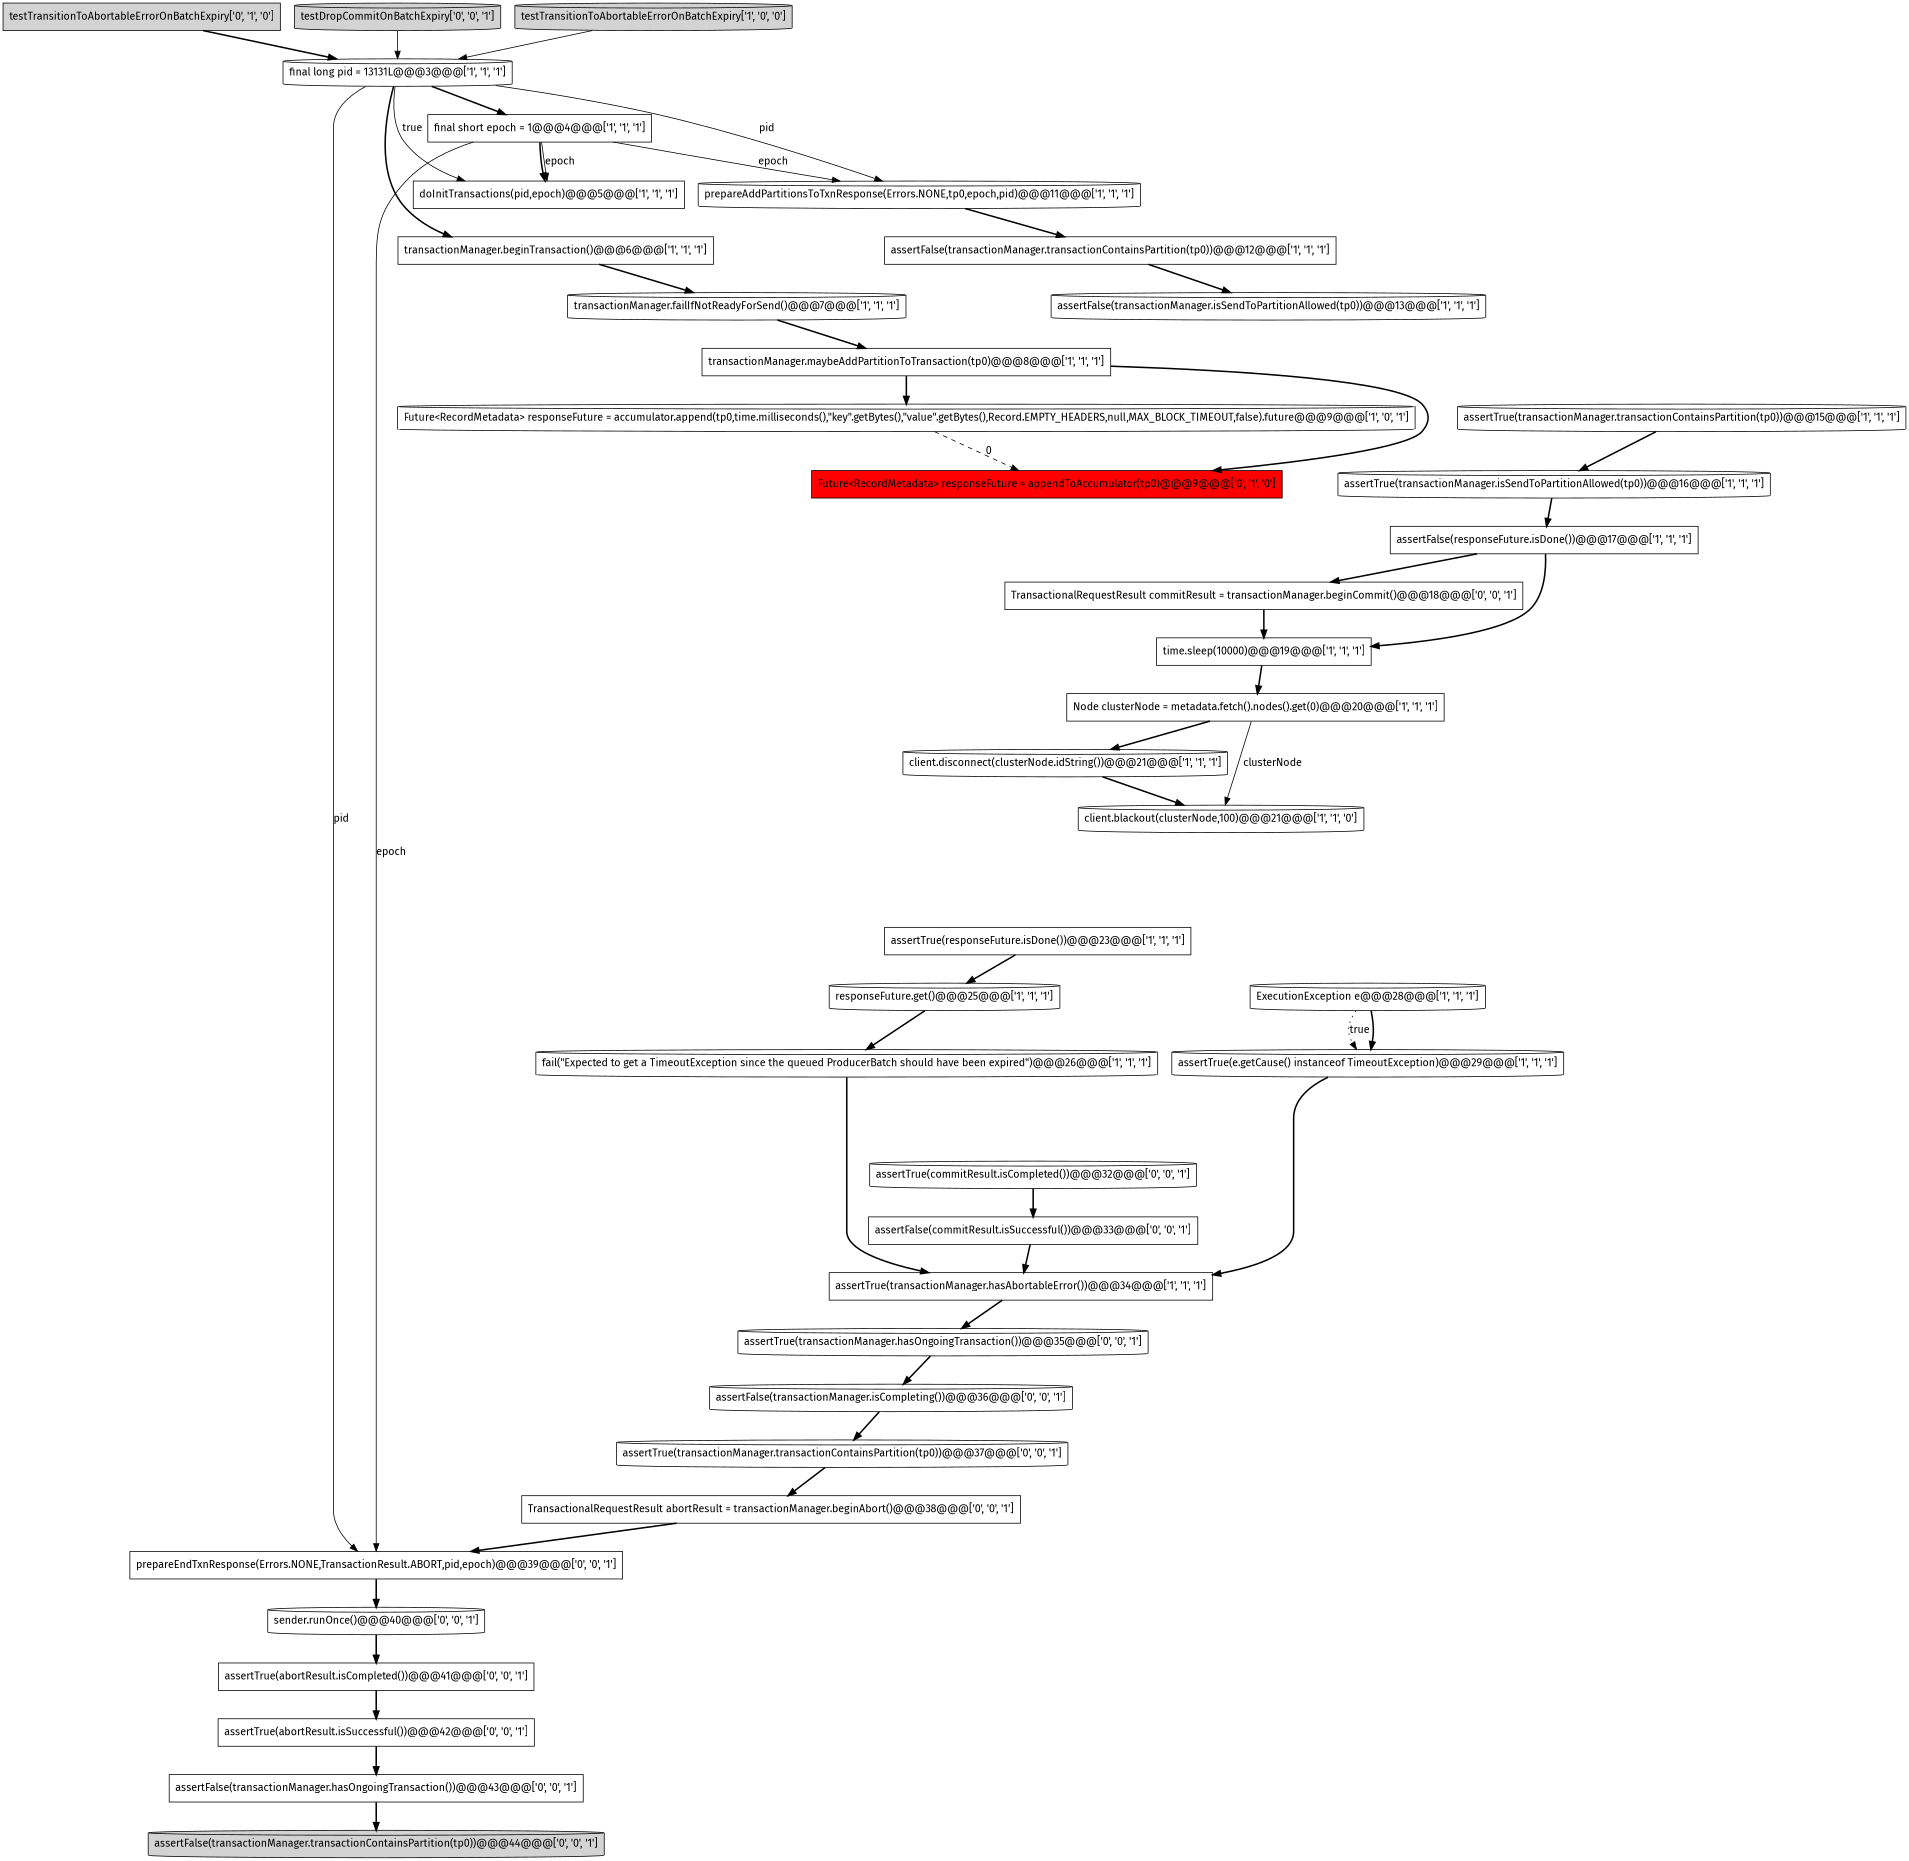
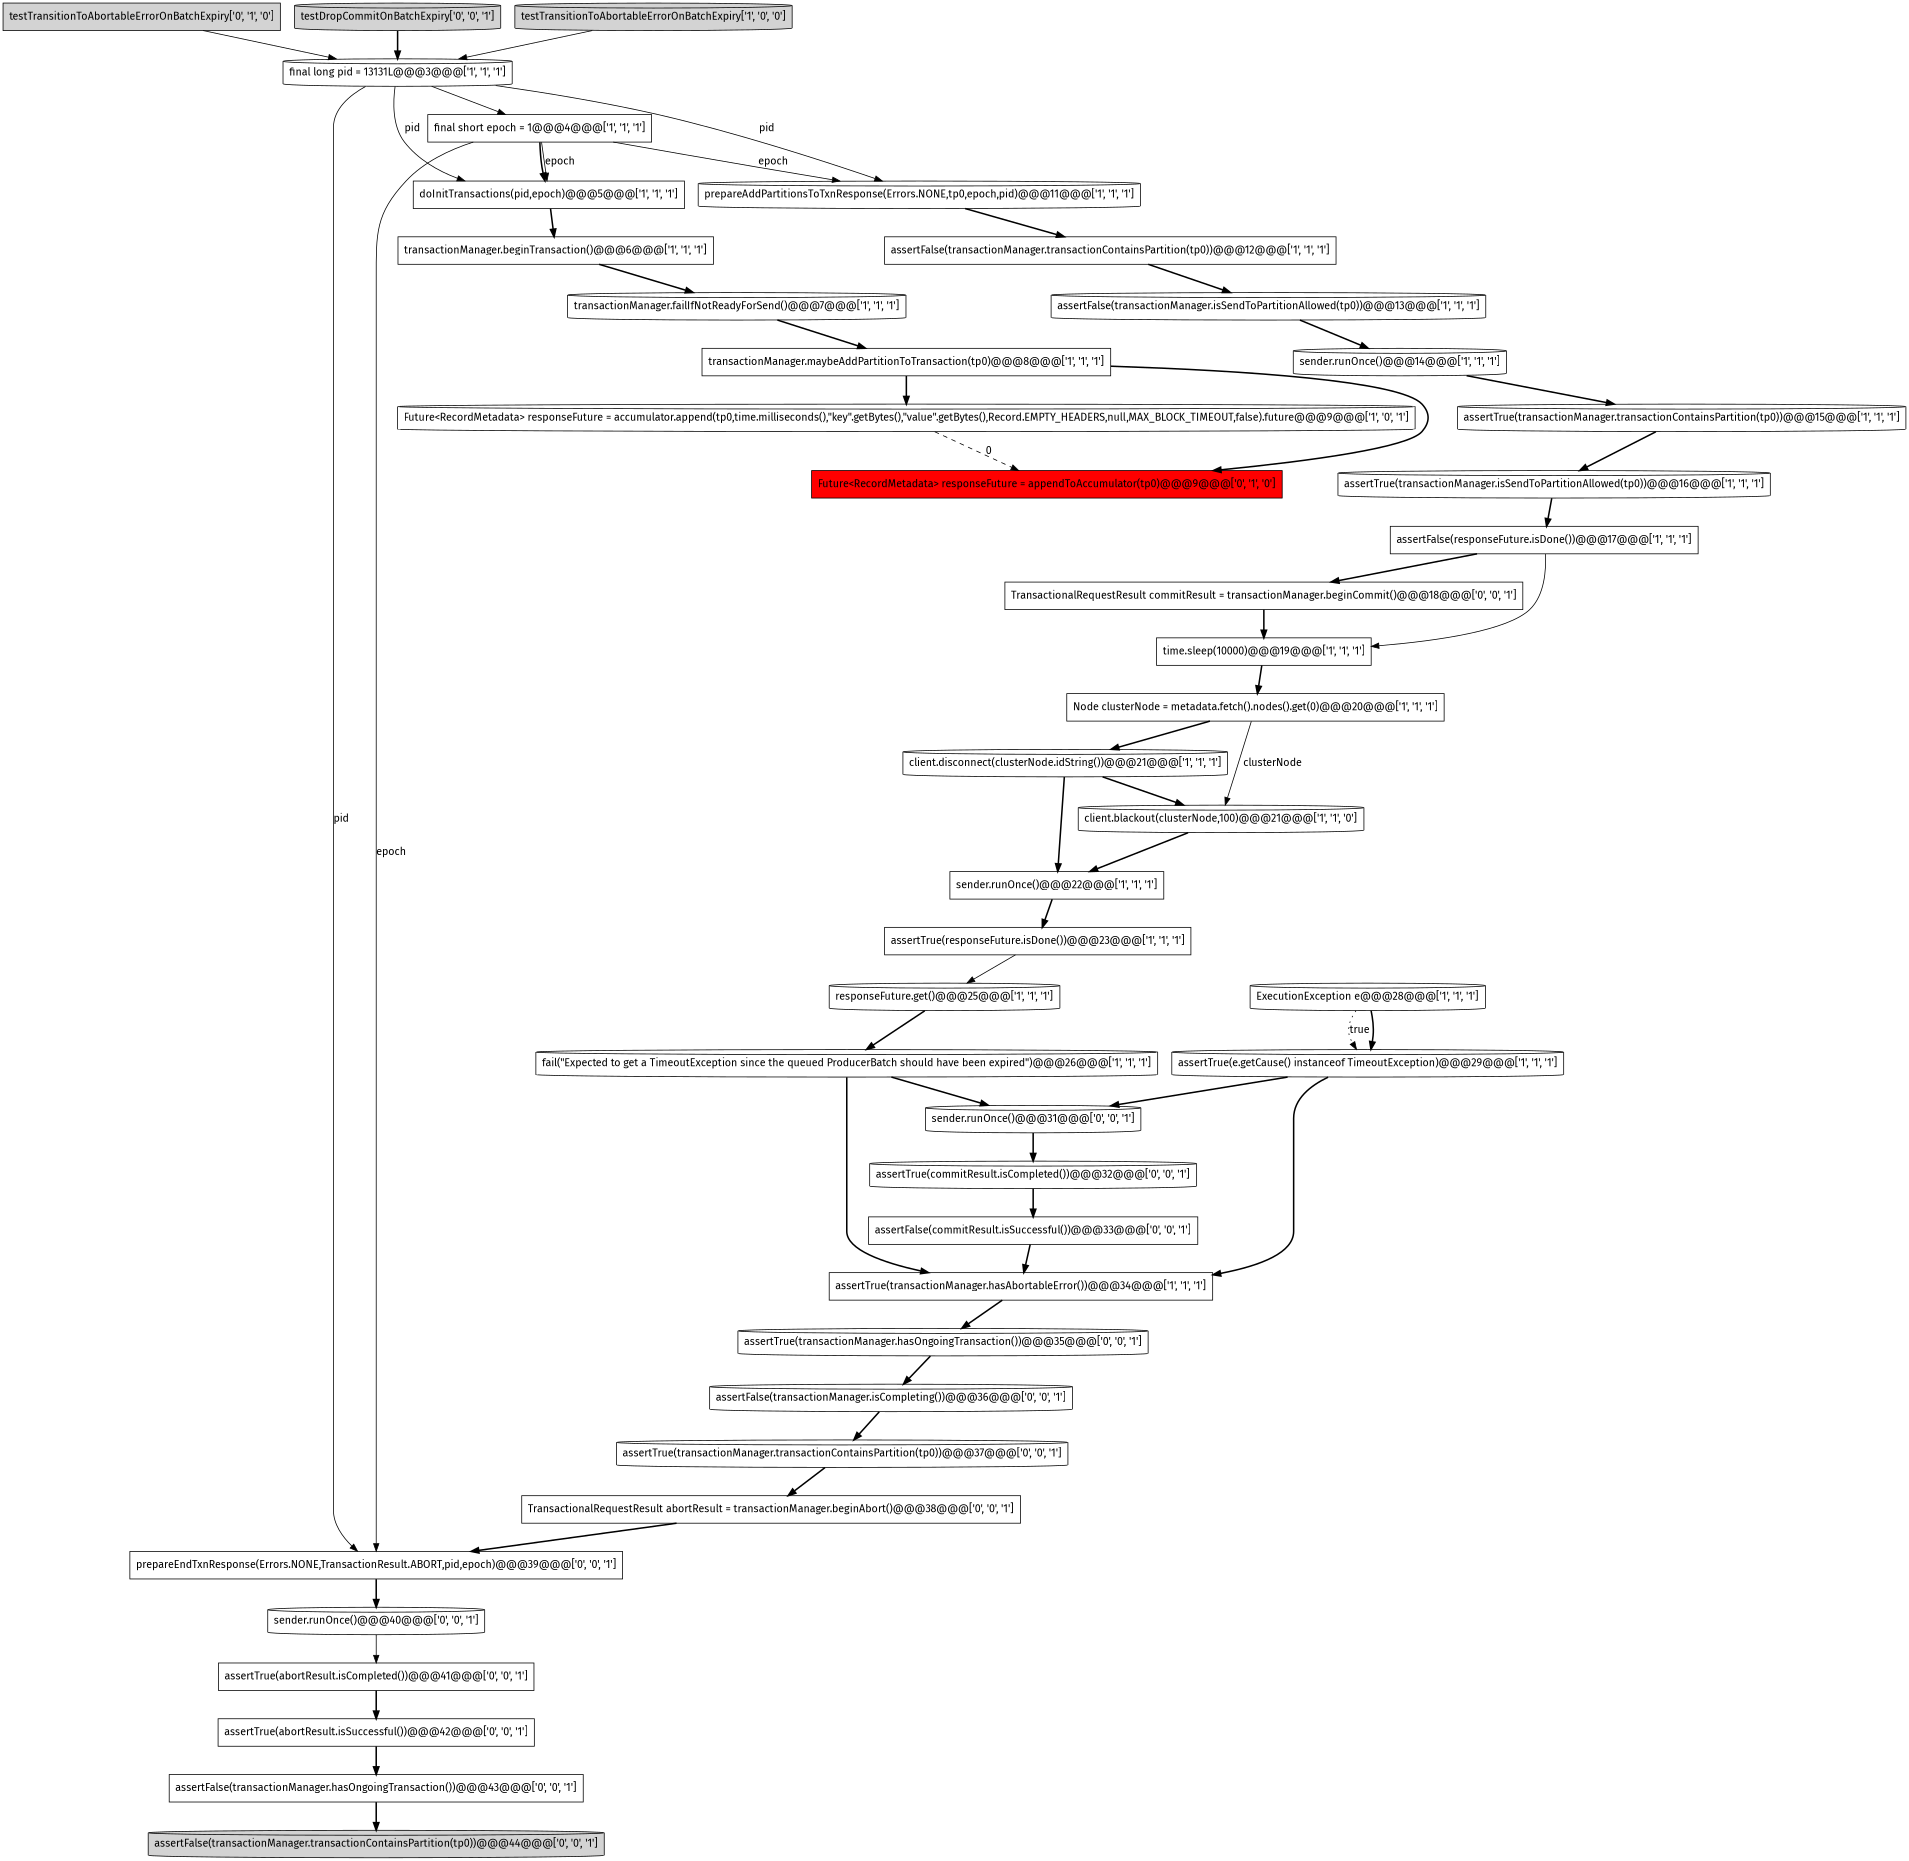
edge "testDropCommitOnBatchExpiry['0', '0', '1']" -> "final long pid = 13131L@@@3@@@['1', '1', '1']": style solid -> bold
edge "testTransitionToAbortableErrorOnBatchExpiry['0', '1', '0']" -> "final long pid = 13131L@@@3@@@['1', '1', '1']": style bold -> solid
edge "final long pid = 13131L@@@3@@@['1', '1', '1']" -> "final short epoch = 1@@@4@@@['1', '1', '1']": style bold -> solid
edge "final long pid = 13131L@@@3@@@['1', '1', '1']" -> "doInitTransactions(pid,epoch)@@@5@@@['1', '1', '1']": label "true" -> "pid"
edge "final long pid = 13131L@@@3@@@['1', '1', '1']" -> "transactionManager.beginTransaction()@@@6@@@['1', '1', '1']": now "doInitTransactions(pid,epoch)@@@5@@@['1', '1', '1']" -> "transactionManager.beginTransaction()@@@6@@@['1', '1', '1']"
node "sender.runOnce()@@@14@@@['1', '1', '1']": added
edge "assertFalse(responseFuture.isDone())@@@17@@@['1', '1', '1']" -> "time.sleep(10000)@@@19@@@['1', '1', '1']": style bold -> solid
node "sender.runOnce()@@@22@@@['1', '1', '1']": added
edge "assertTrue(responseFuture.isDone())@@@23@@@['1', '1', '1']" -> "responseFuture.get()@@@25@@@['1', '1', '1']": style bold -> solid
node "sender.runOnce()@@@31@@@['0', '0', '1']": added
edge "sender.runOnce()@@@40@@@['0', '0', '1']" -> "assertTrue(abortResult.isCompleted())@@@41@@@['0', '0', '1']": style bold -> solid
